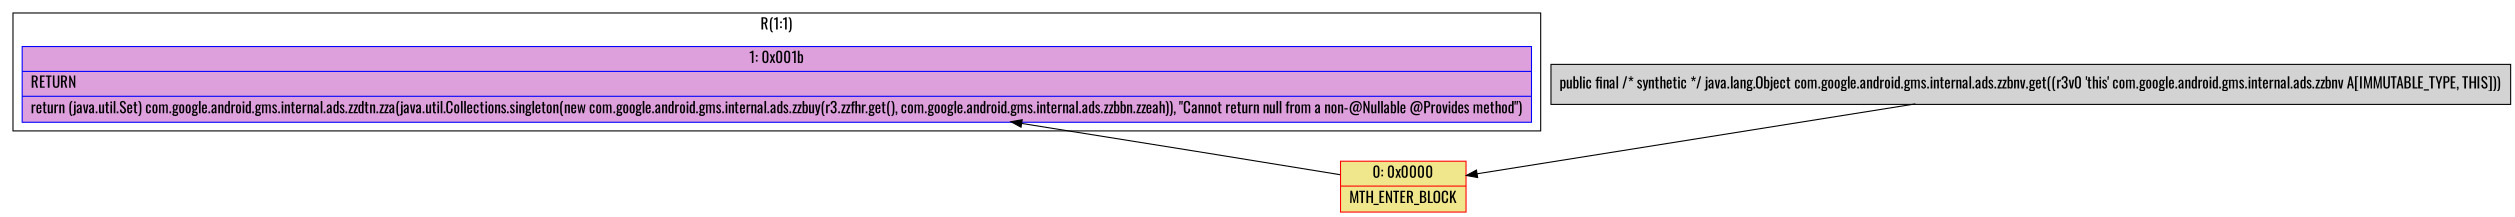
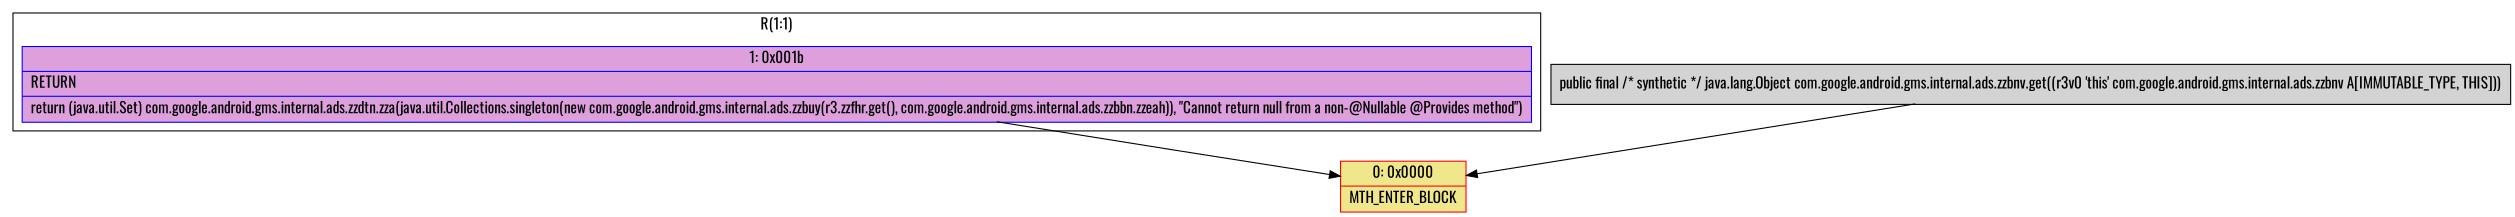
edge "0: 0x0000" -> "1: 0x001b": reversed
